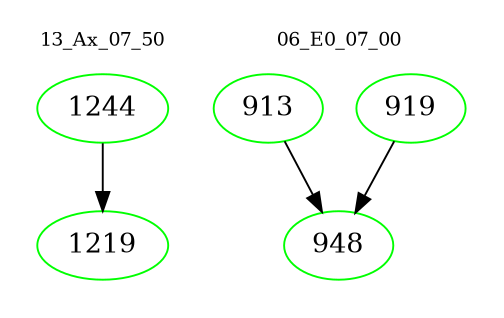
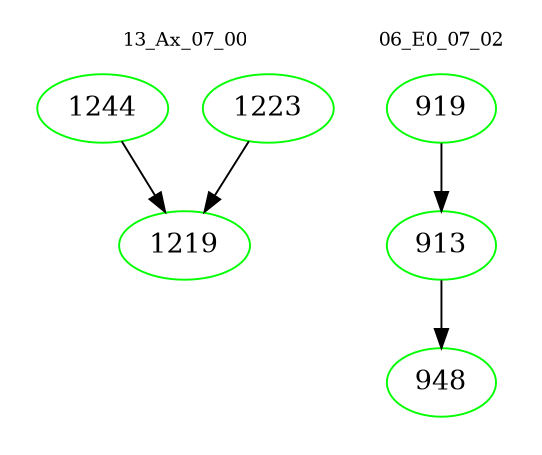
cluster "13_Ax_07_50": label "13_Ax_07_50" -> "13_Ax_07_00"
cluster "06_E0_07_00": label "06_E0_07_00" -> "06_E0_07_02"
node "1223": added
edge "919" -> "948": now "919" -> "913"
